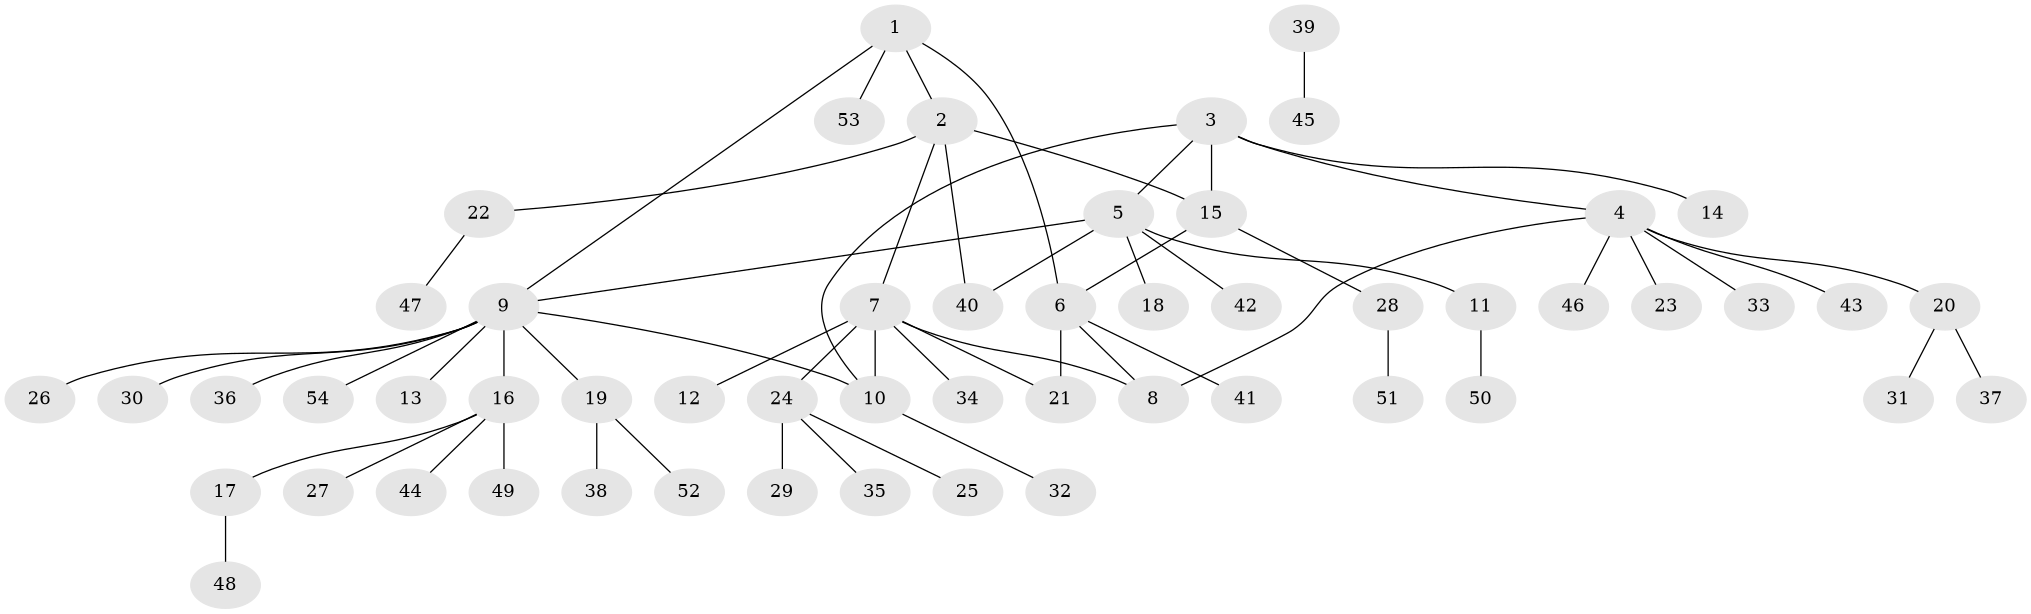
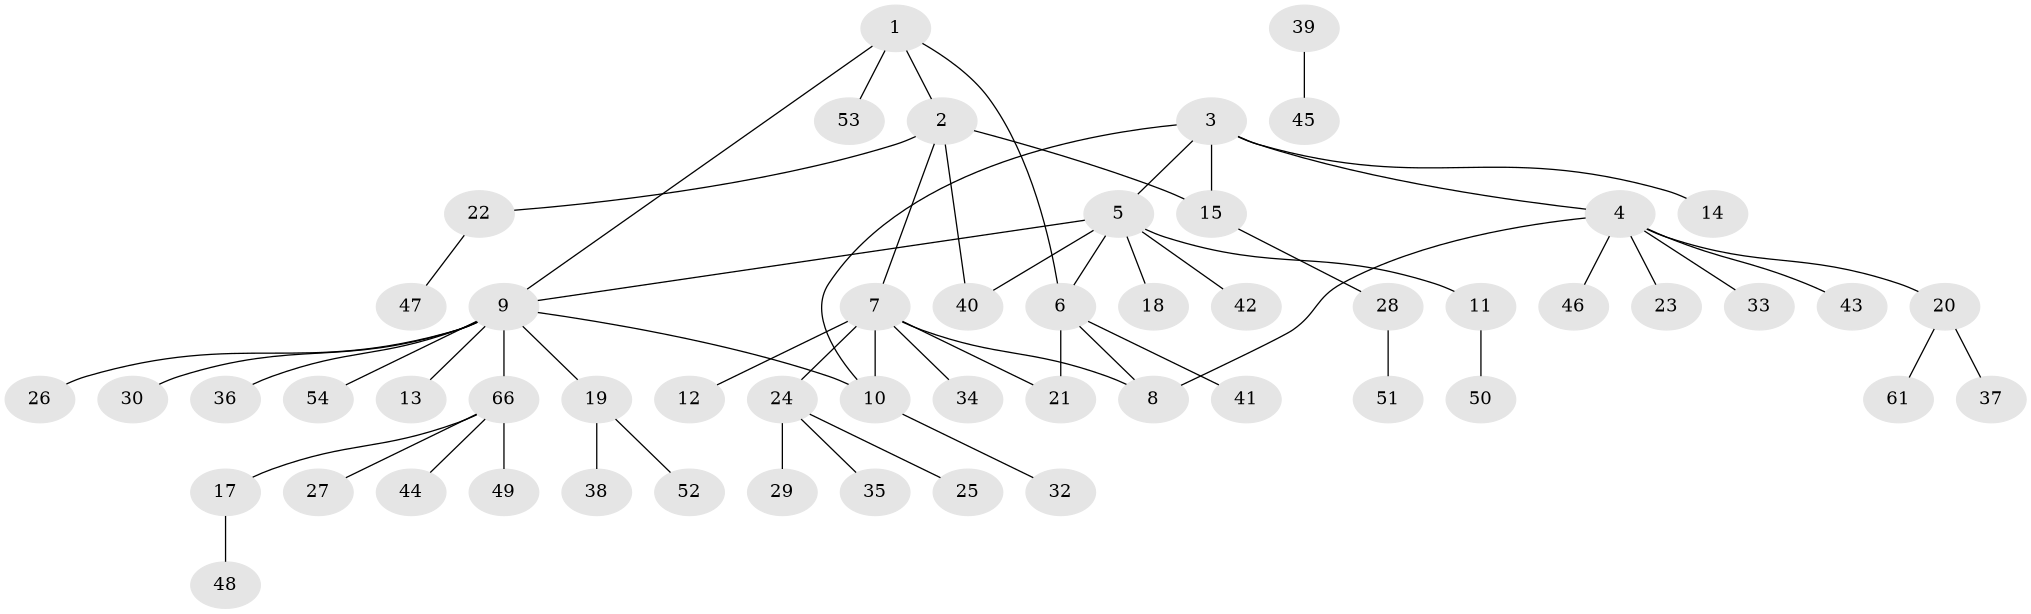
edge "15" -- "6": now "5" -- "6"
node "16": label "16" -> "66"
node "31": label "31" -> "61"
